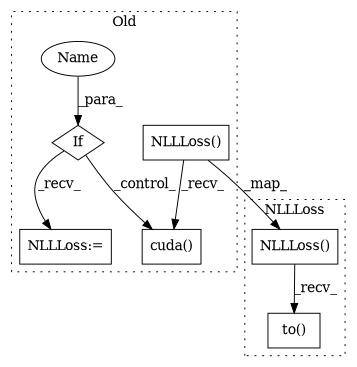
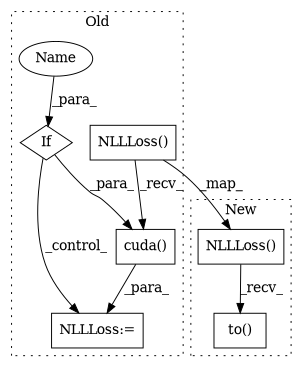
edge "If" -> "NLLLoss:=": label "_recv_" -> "_control_"
edge "If" -> "cuda()": label "_control_" -> "_para_"
cluster "NLLLoss": label "NLLLoss" -> "New"
edge "cuda()" -> "NLLLoss:=": added, label "_para_"
